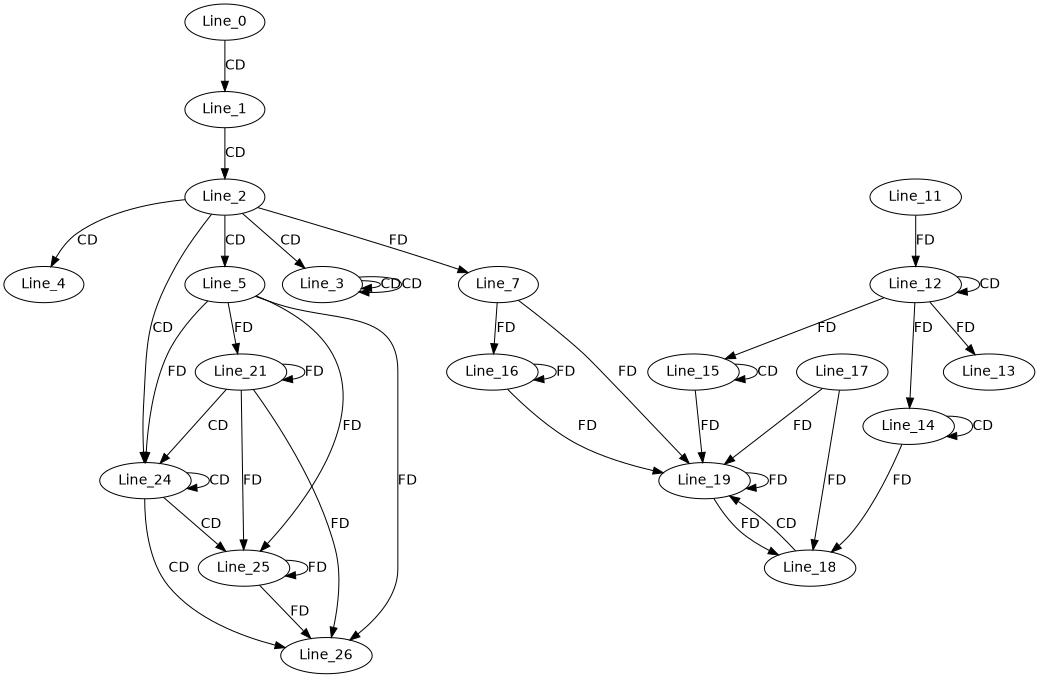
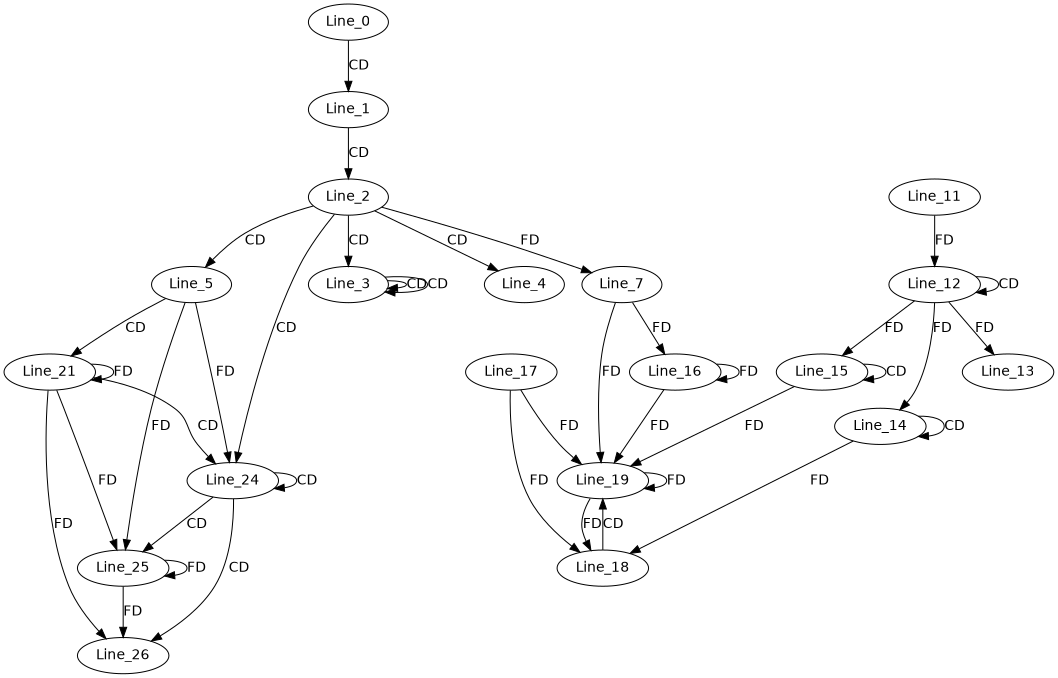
edge "Line_5" -> "Line_21": label "FD" -> "CD"
edge "Line_5" -> "Line_26": removed, label "FD"
